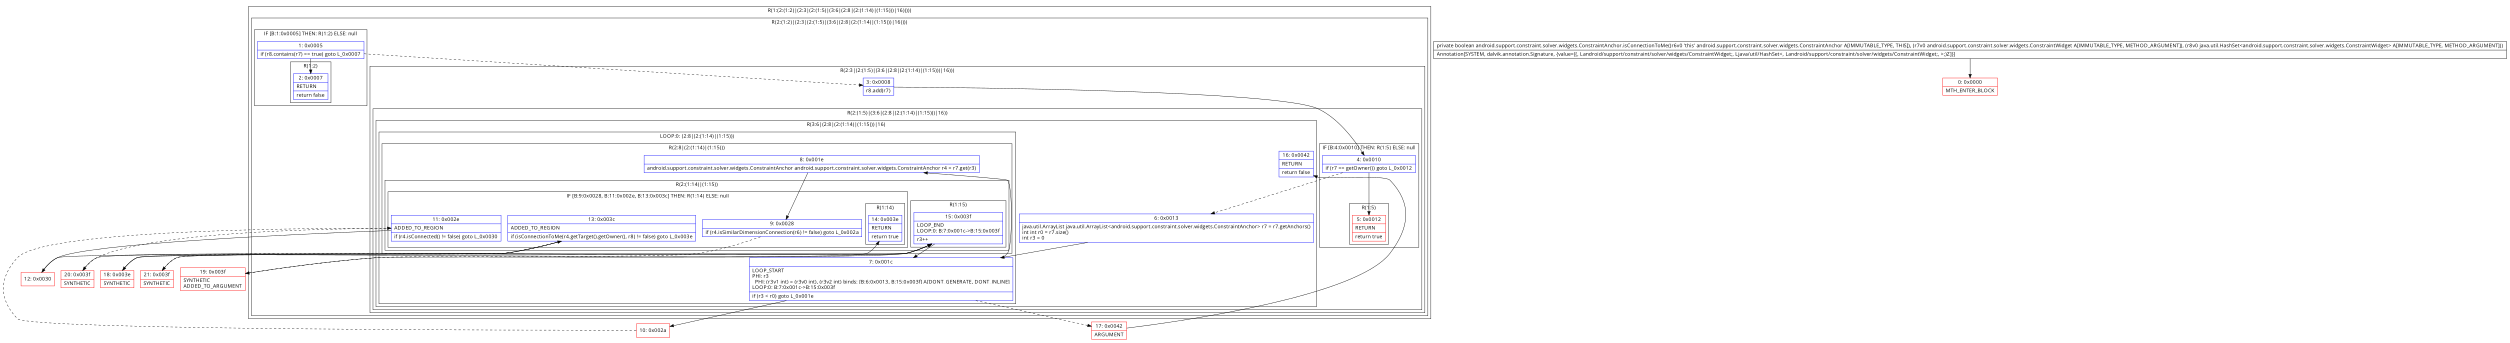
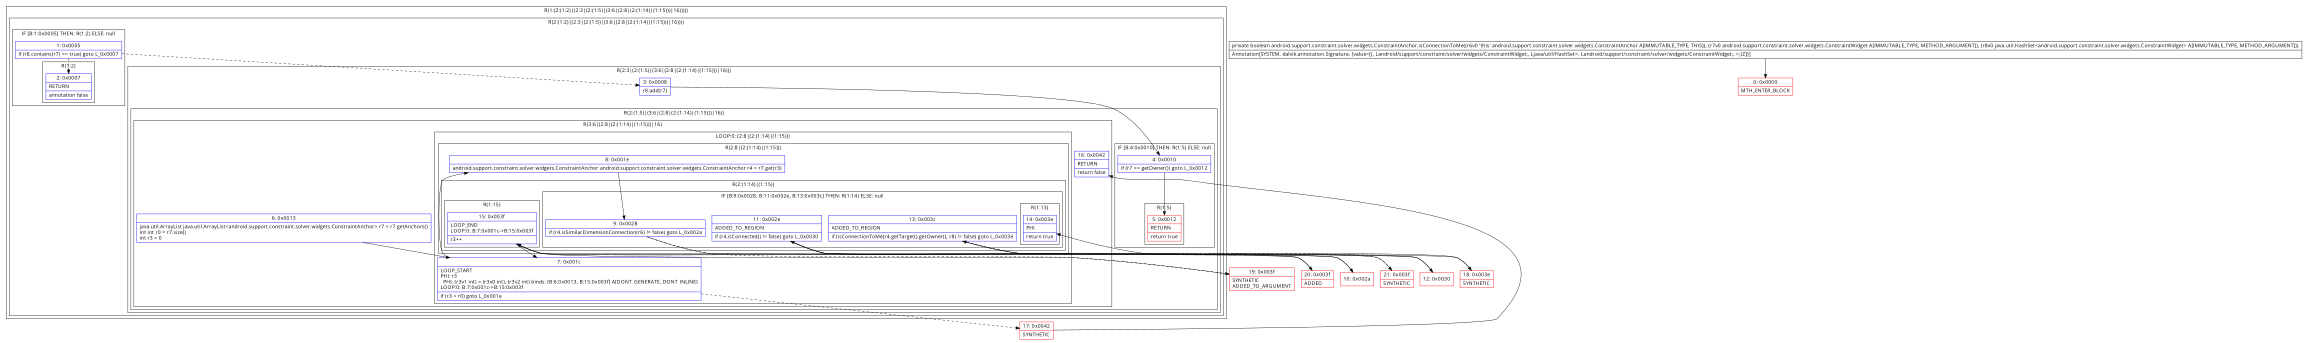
edge "1: 0x0005" -> "2: 0x0007": style solid -> dashed
node "2: 0x0007": text "return false" -> "annotation false"
edge "4: 0x0010" -> "6: 0x0013": removed
cluster "R(1:14)": label "R(1:14)" -> "R(1:13)"
node "14: 0x003e": text "RETURN" -> "PHI"
edge "11: 0x002e" -> "20: 0x003f": style dashed -> solid
node "20: 0x003f": text "SYNTHETIC" -> "ADDED"
edge "7: 0x001c" -> "10: 0x002a": now "9: 0x0028" -> "10: 0x002a"
edge "10: 0x002a" -> "11: 0x002e": style dashed -> solid
node "17: 0x0042": text "ARGUMENT" -> "SYNTHETIC"
